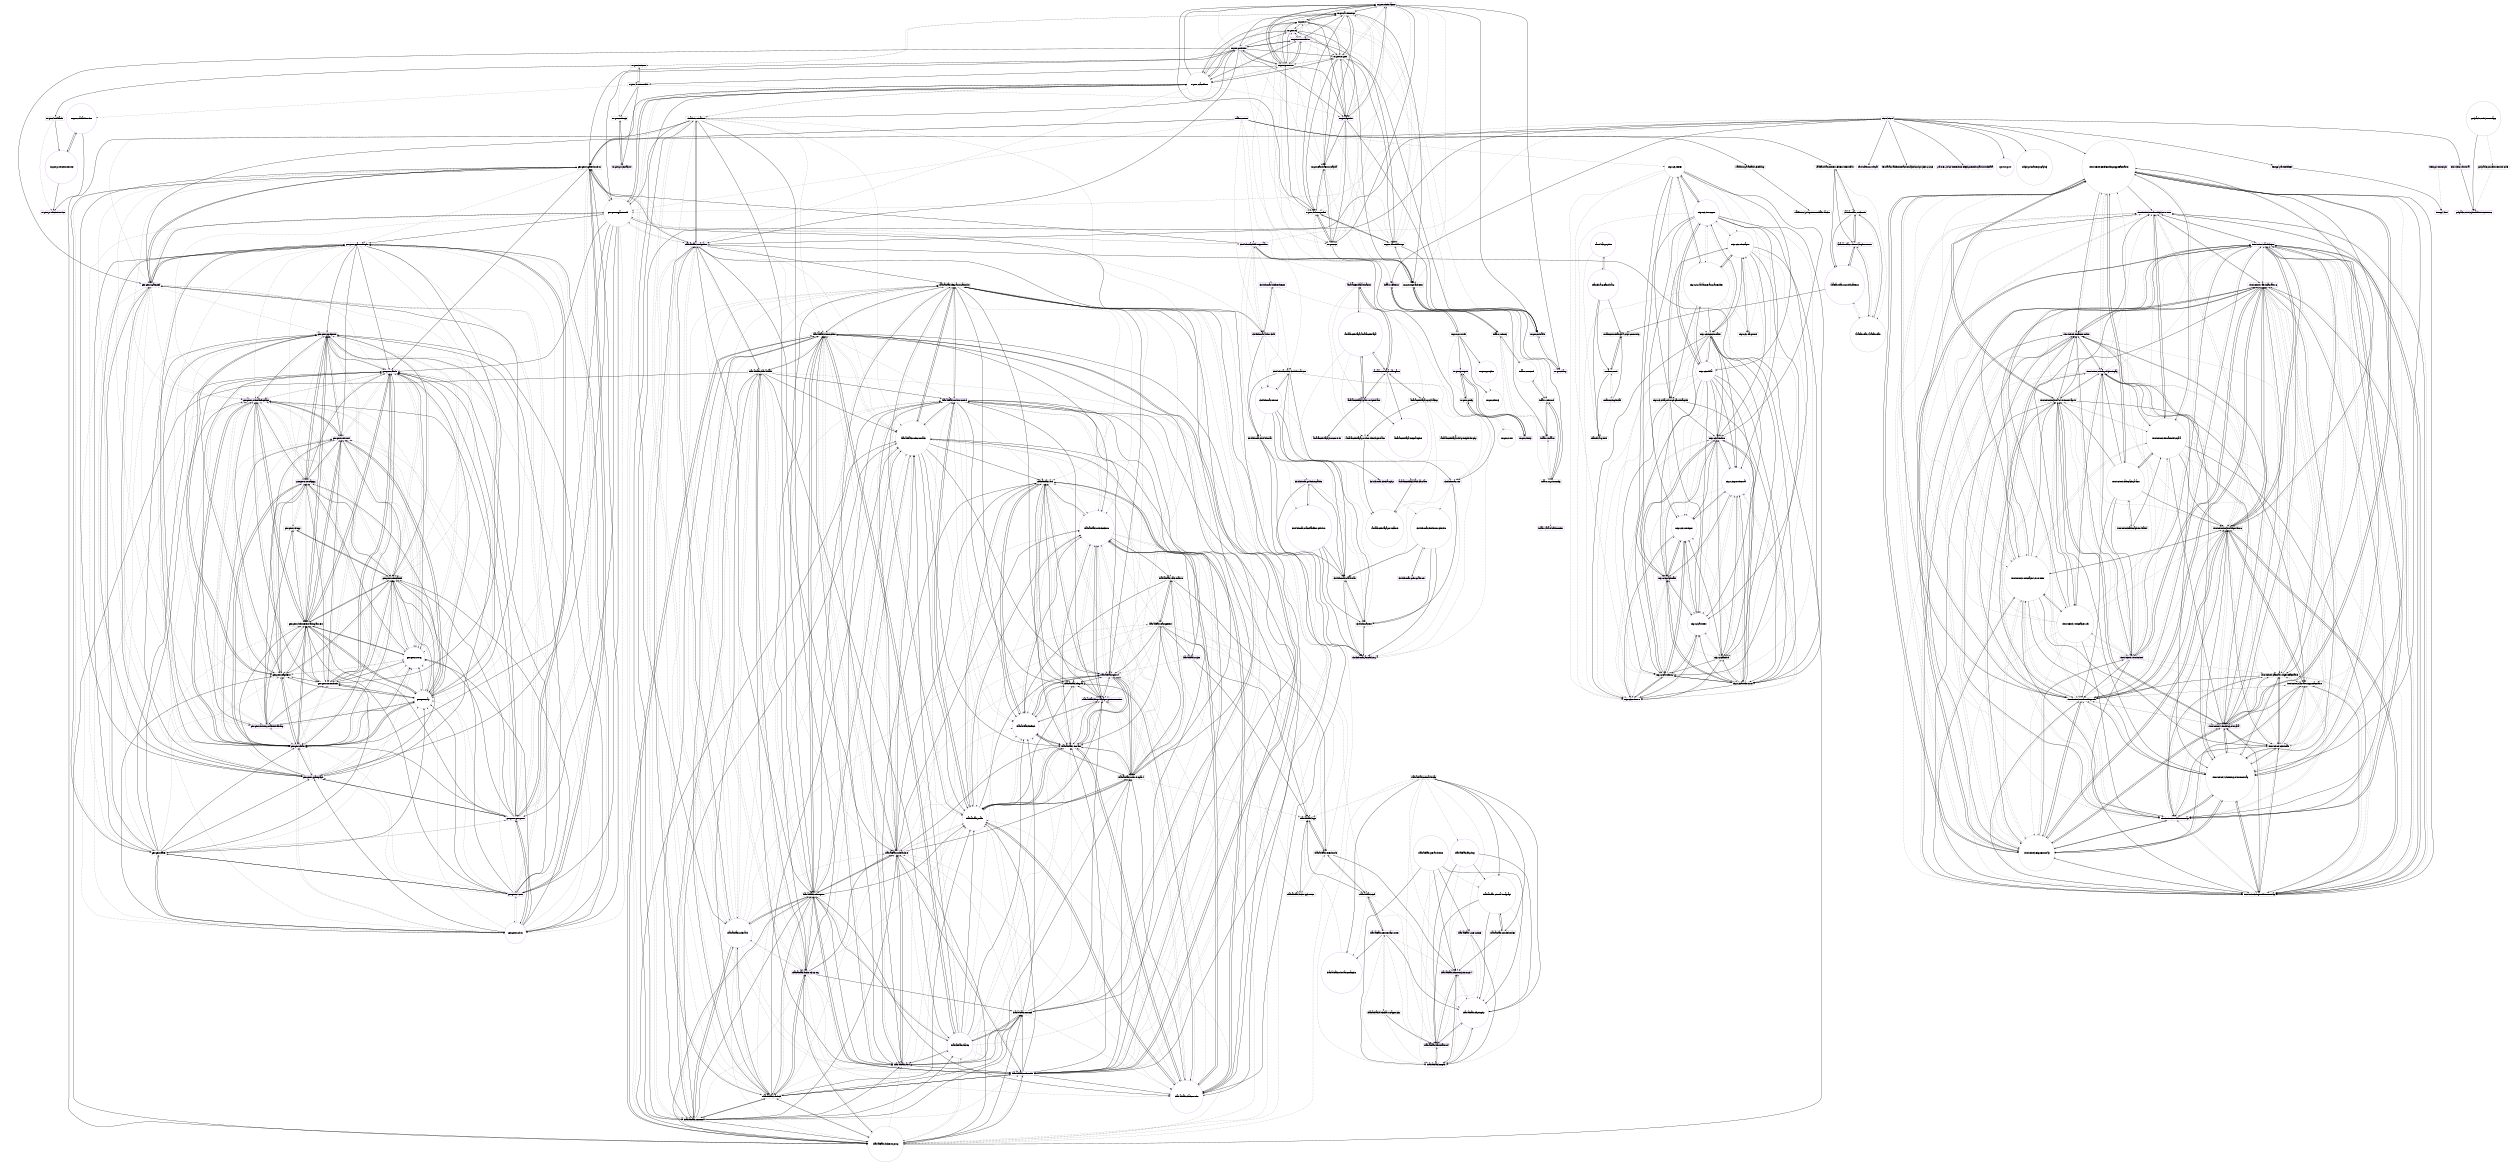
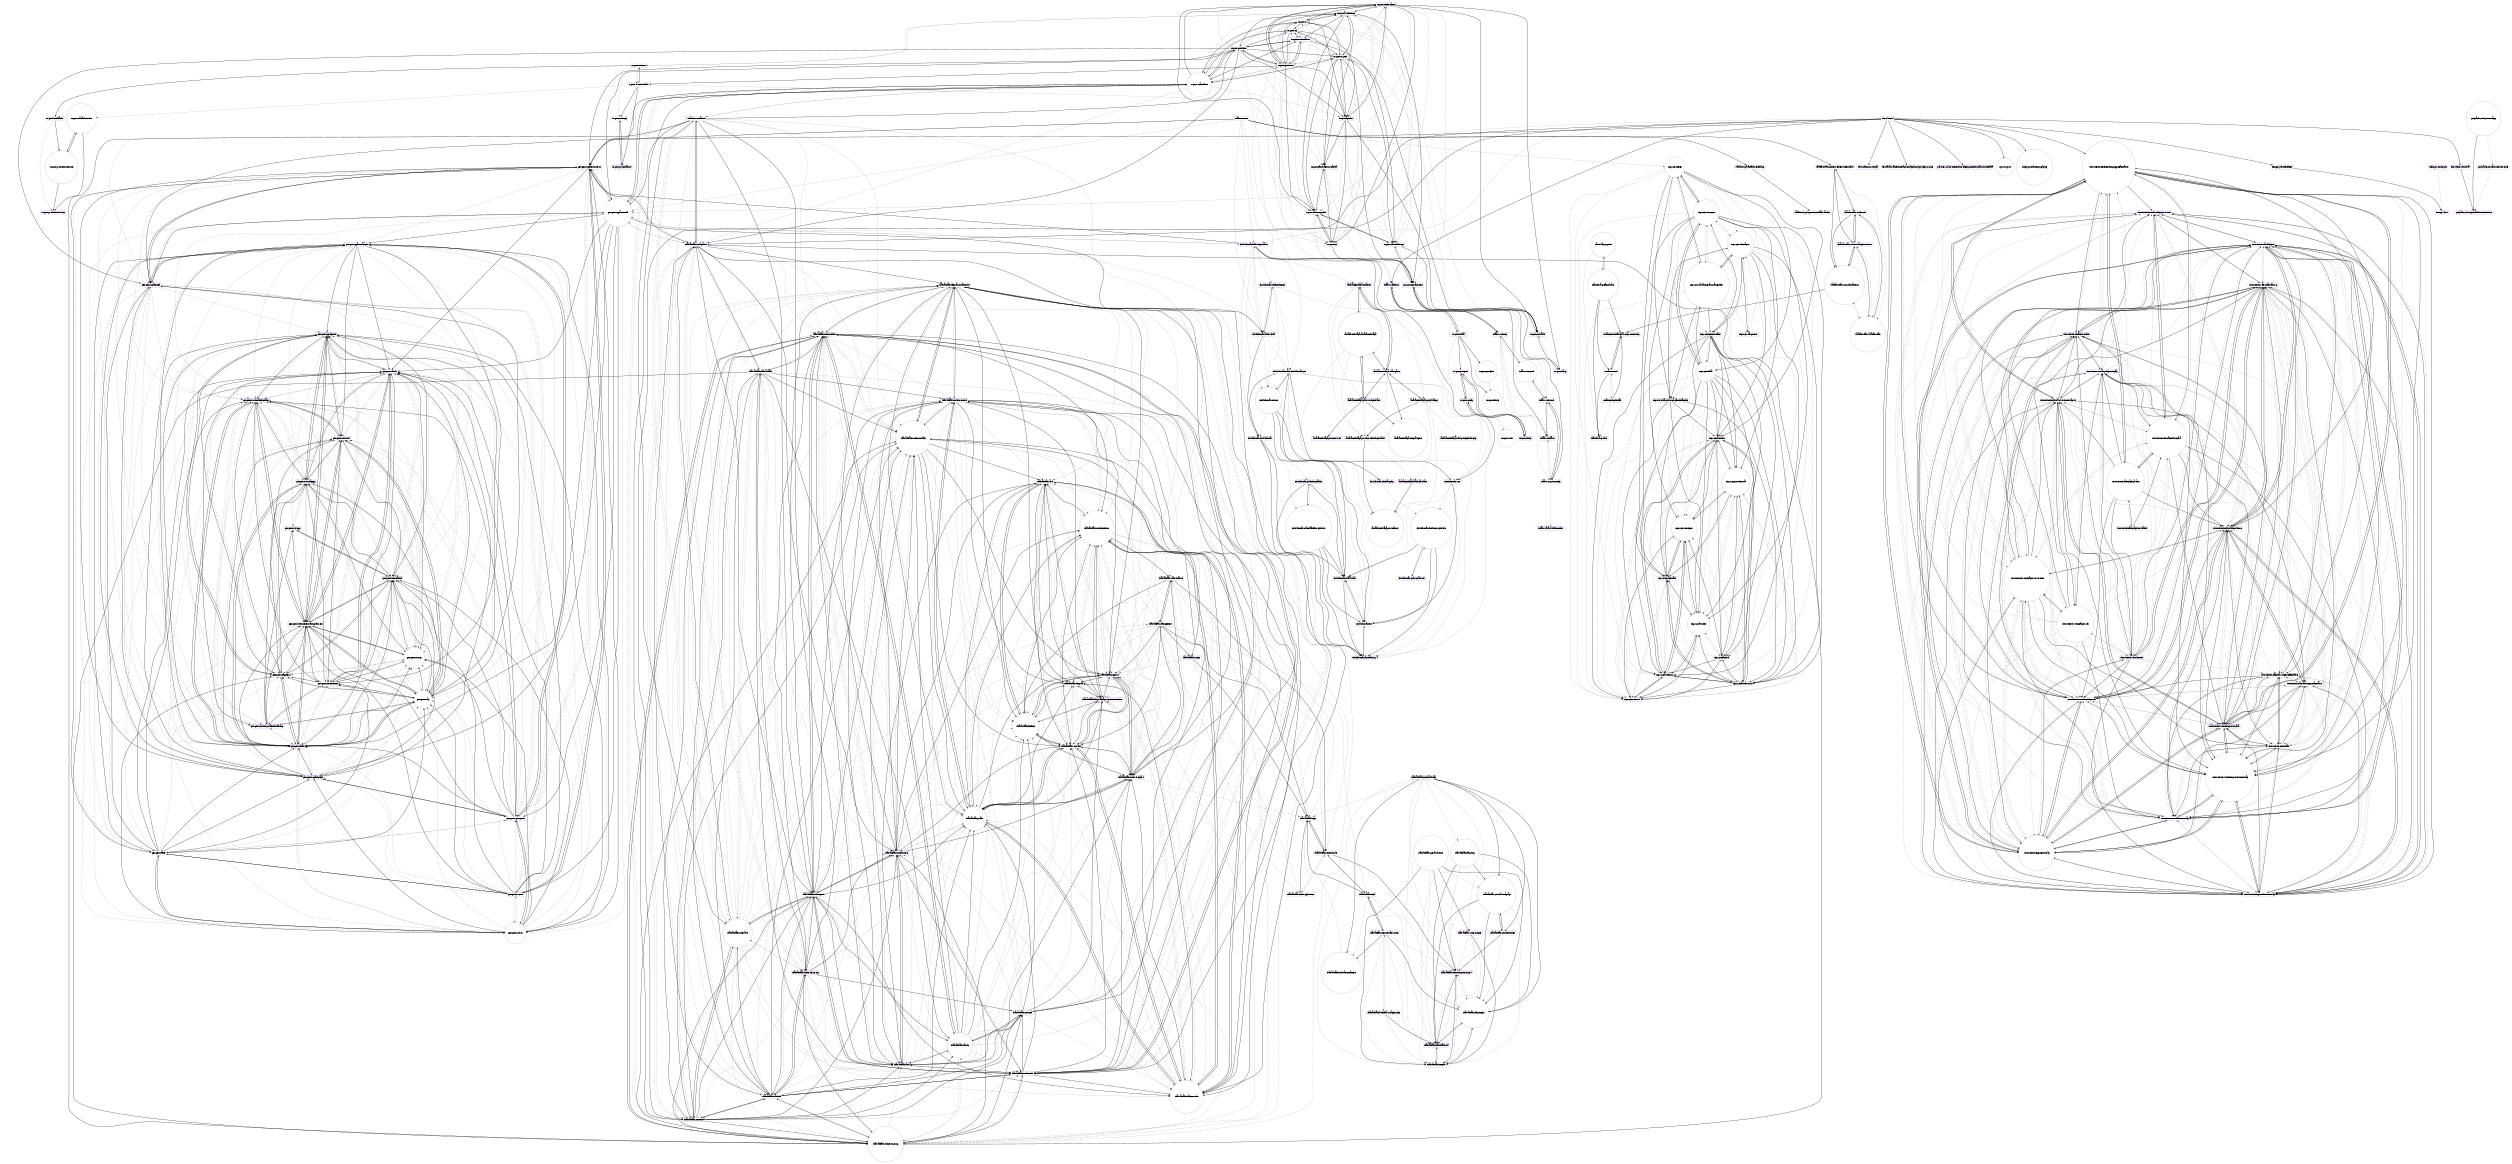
node "Kwynto/cursusdb": label "Kwynto/cursusdb" -> "Kwynto/shilka"
